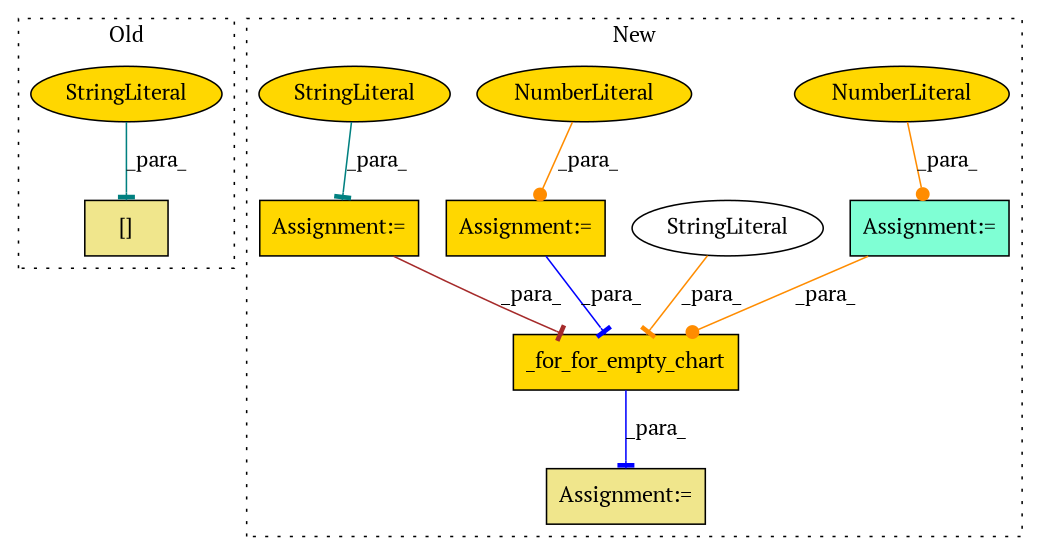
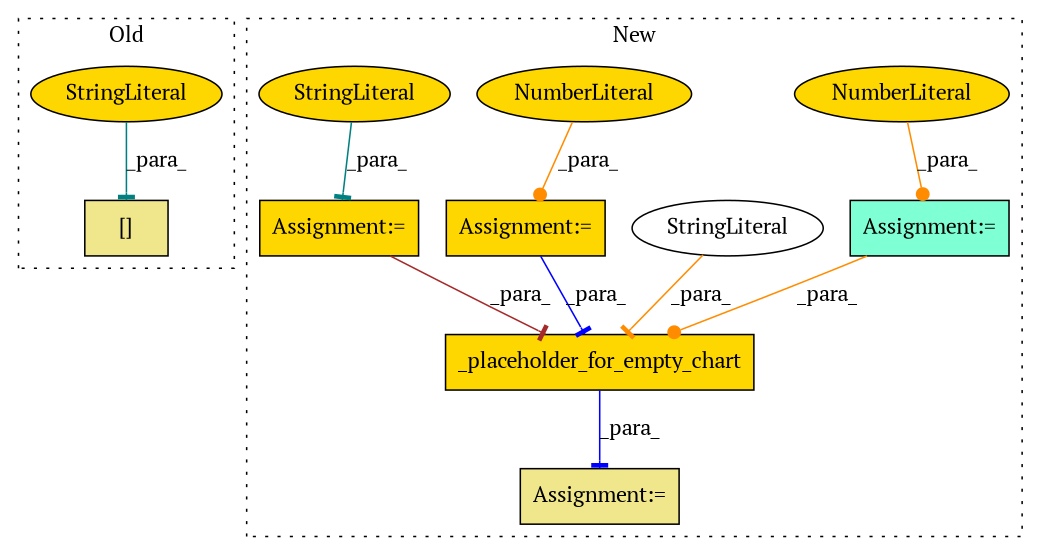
node "_for_for_empty_chart": label "_for_for_empty_chart" -> "_placeholder_for_empty_chart"
